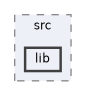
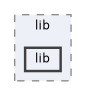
cluster "src": label "src" -> "lib"
